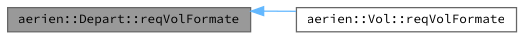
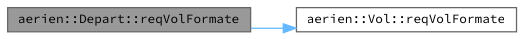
edge "aerien::Vol::reqVolFormate" -> "aerien::Depart::reqVolFormate": reversed
